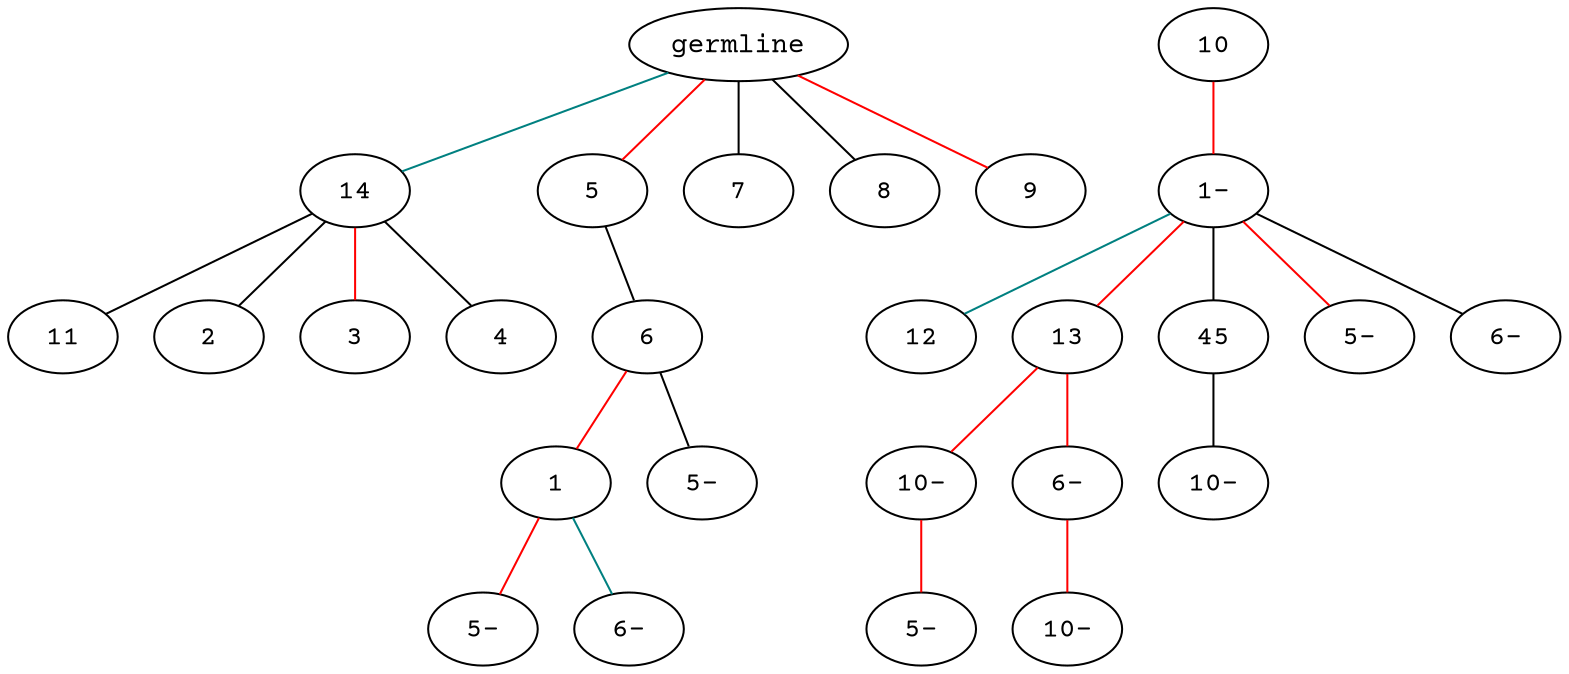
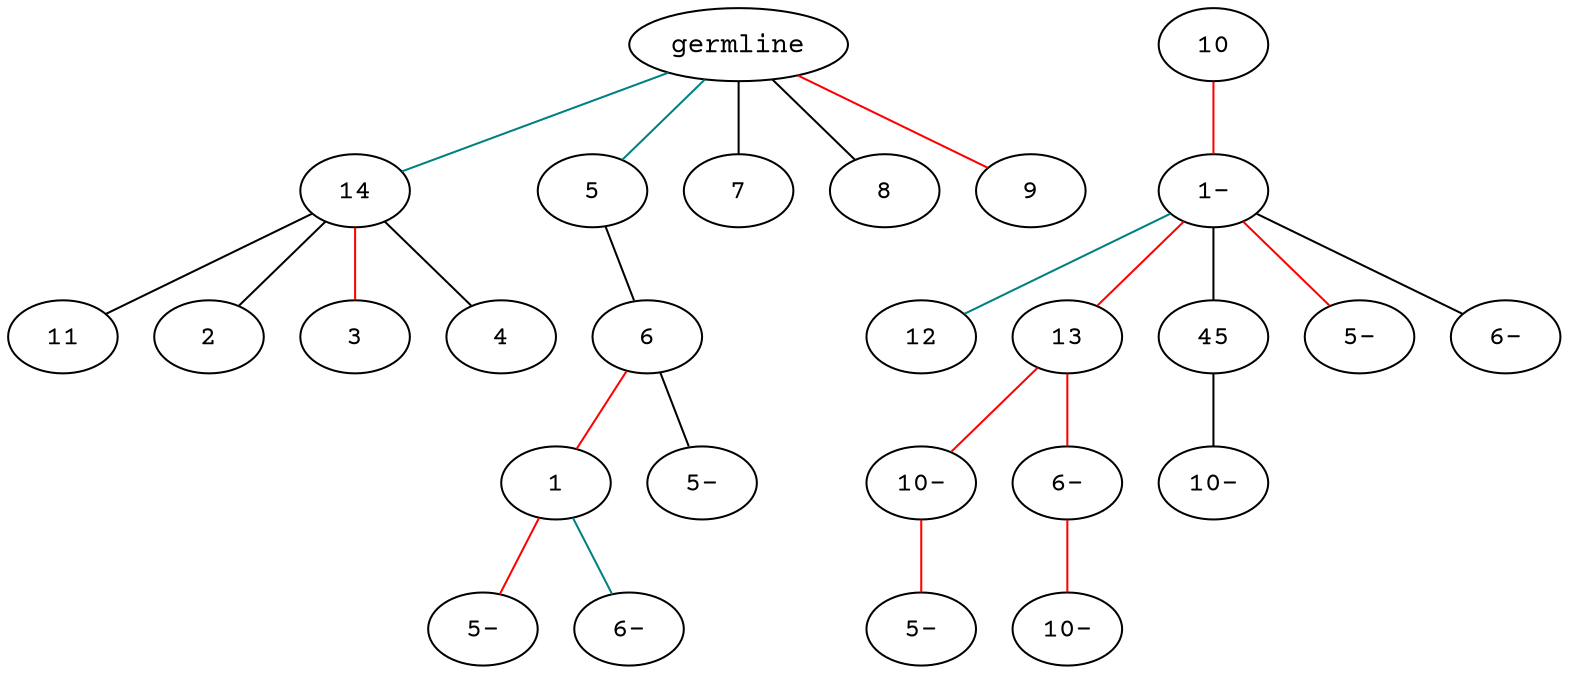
edge "germline" -- "5": color red -> teal
